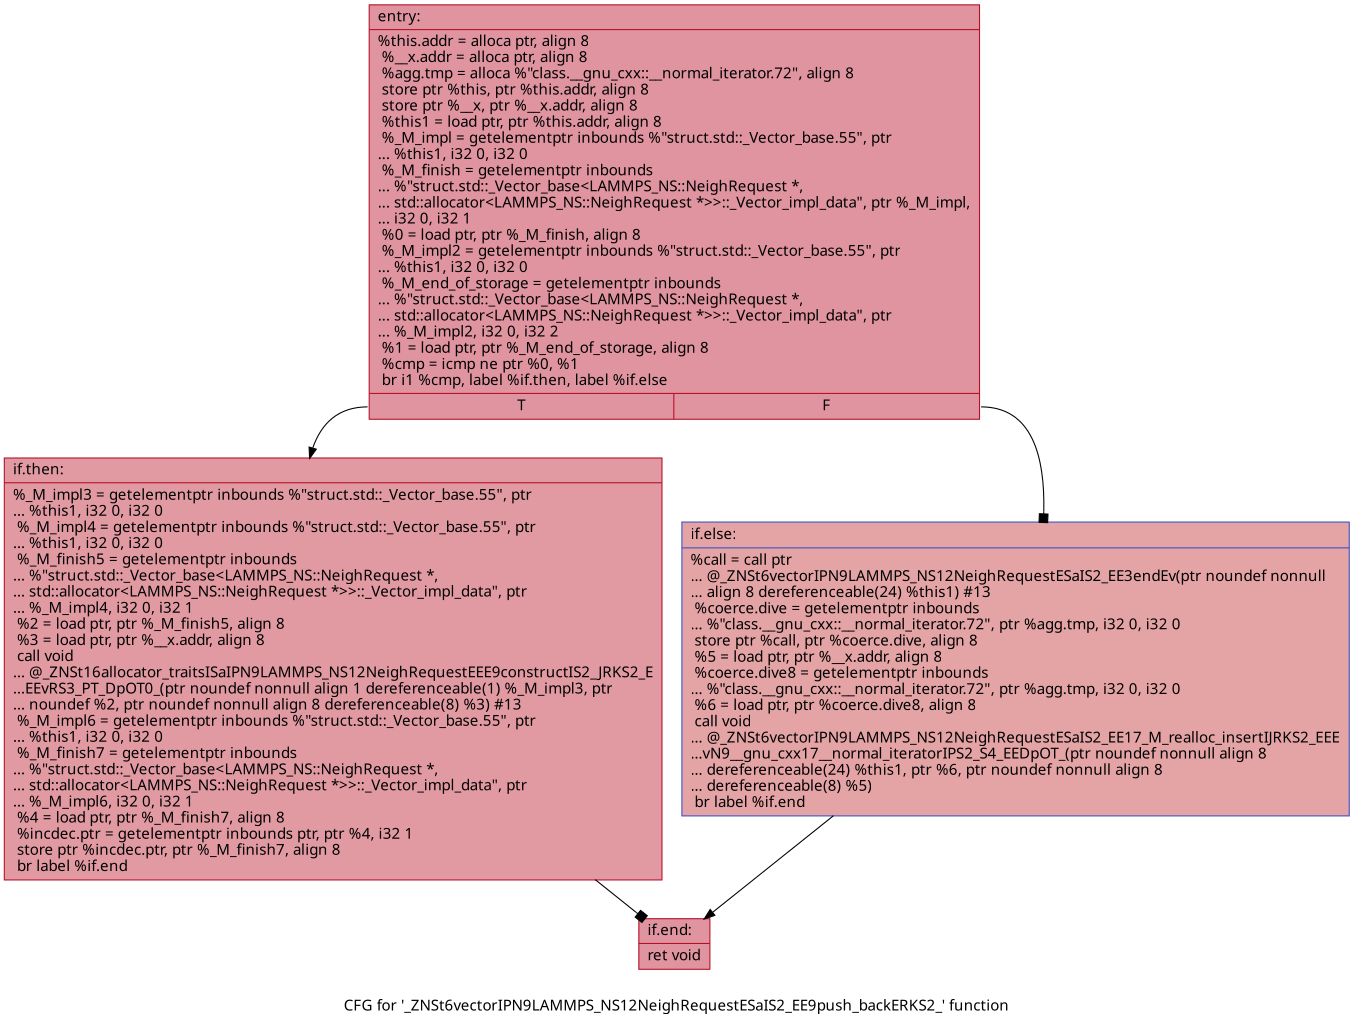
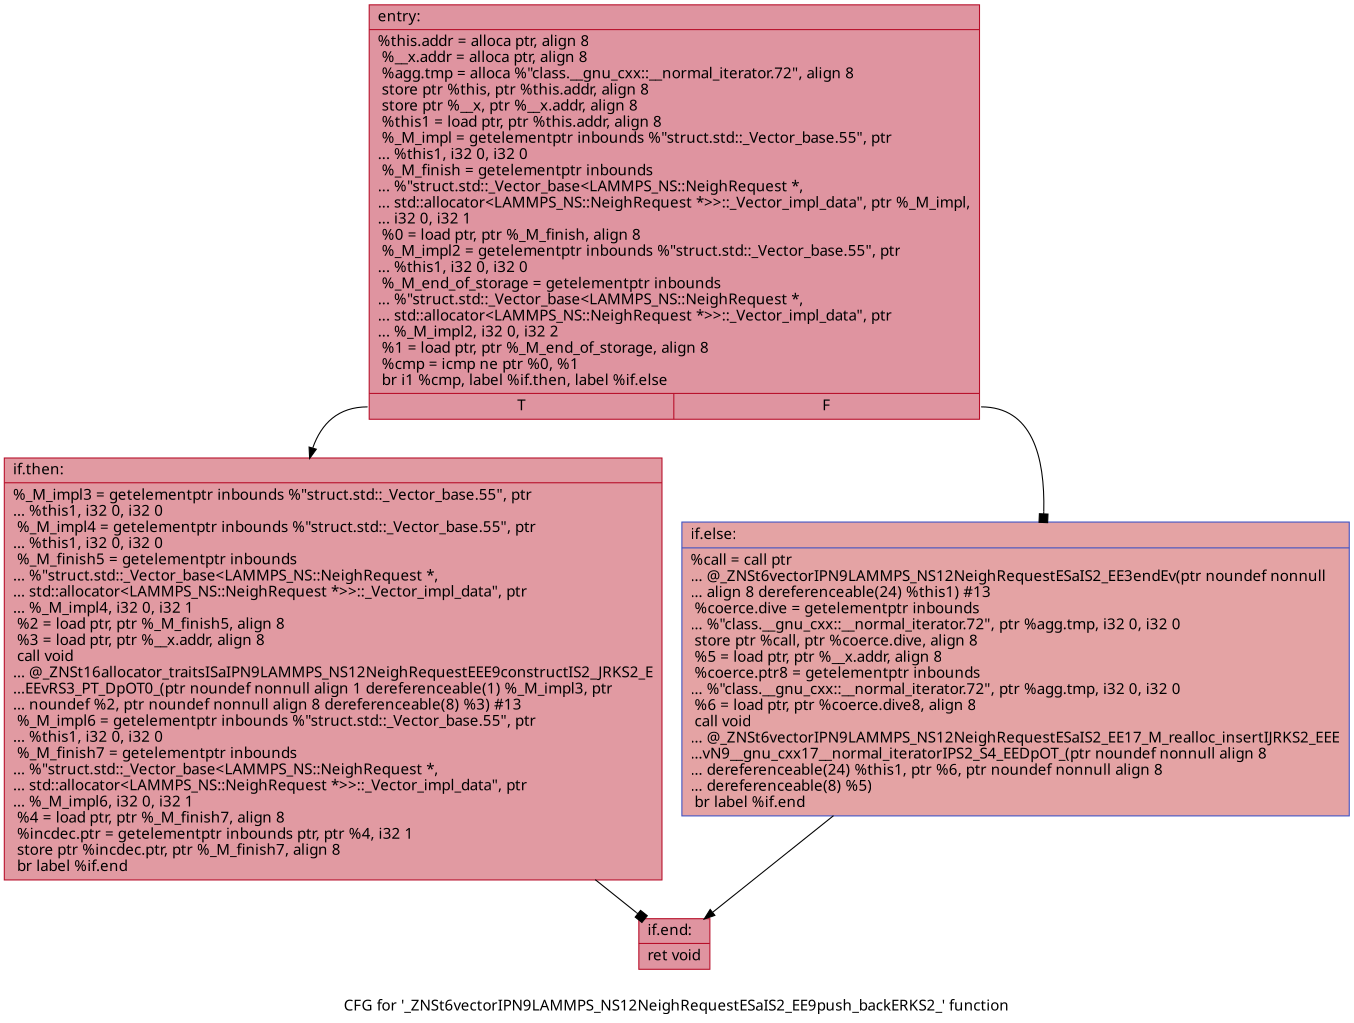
node "if.else:": text "%coerce.dive8 = getelementptr inbounds" -> "%coerce.ptr8 = getelementptr inbounds"
